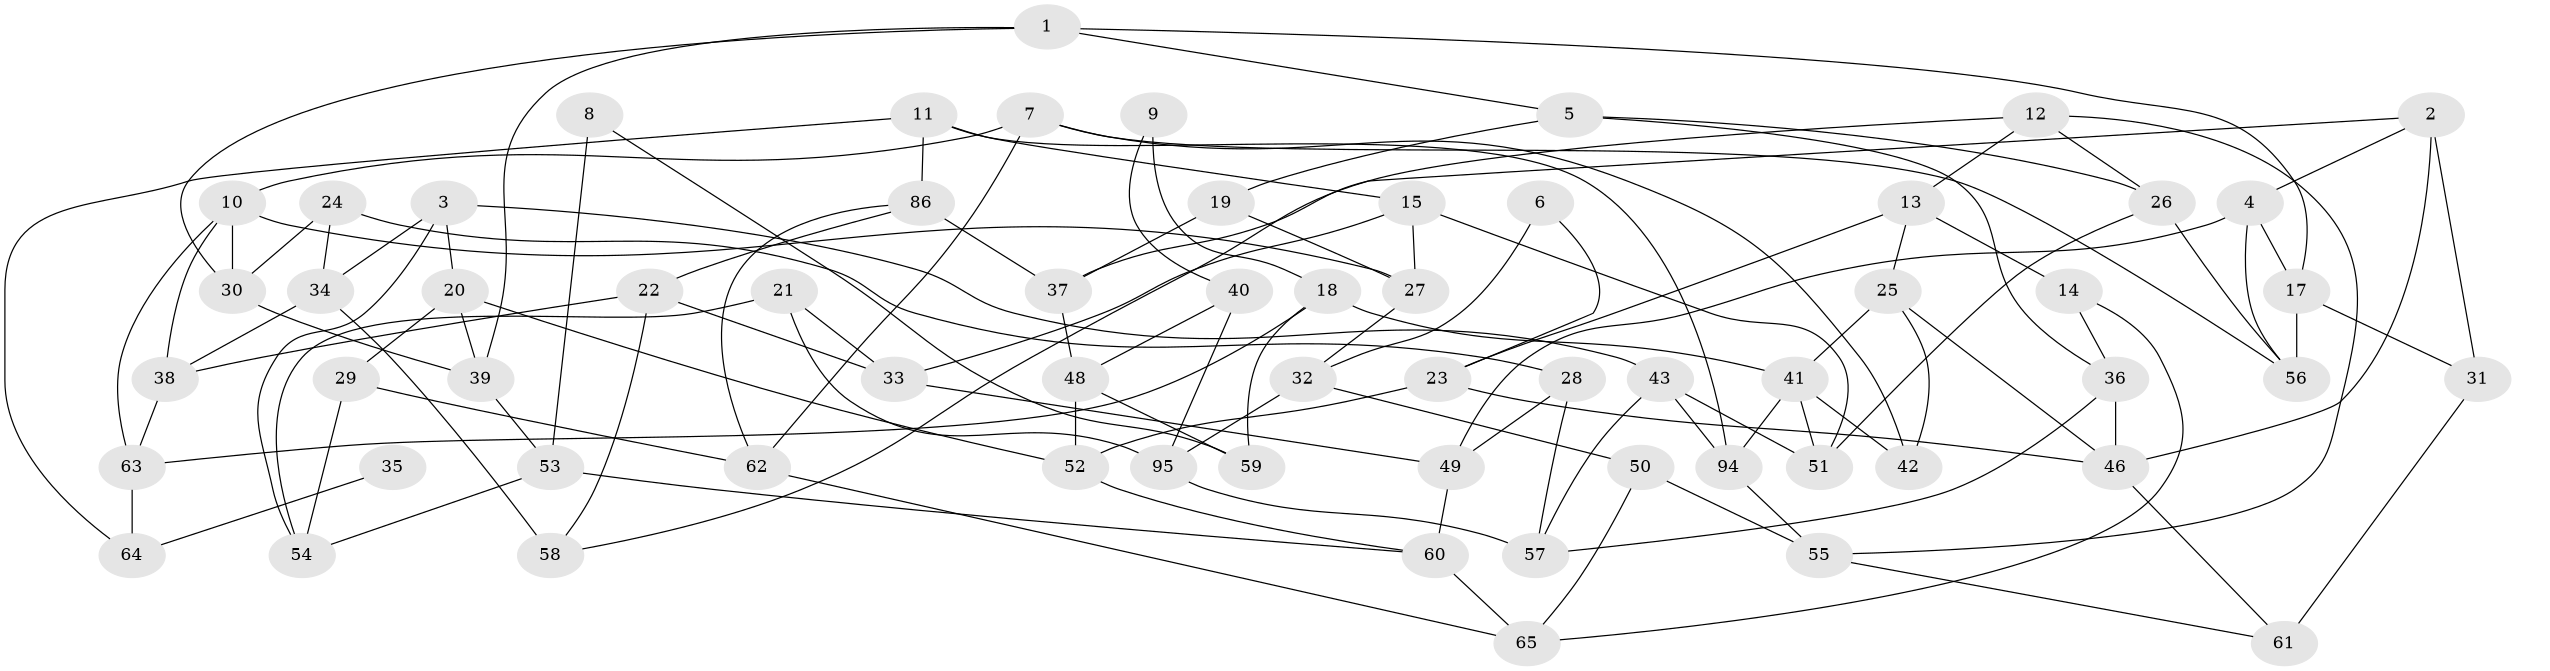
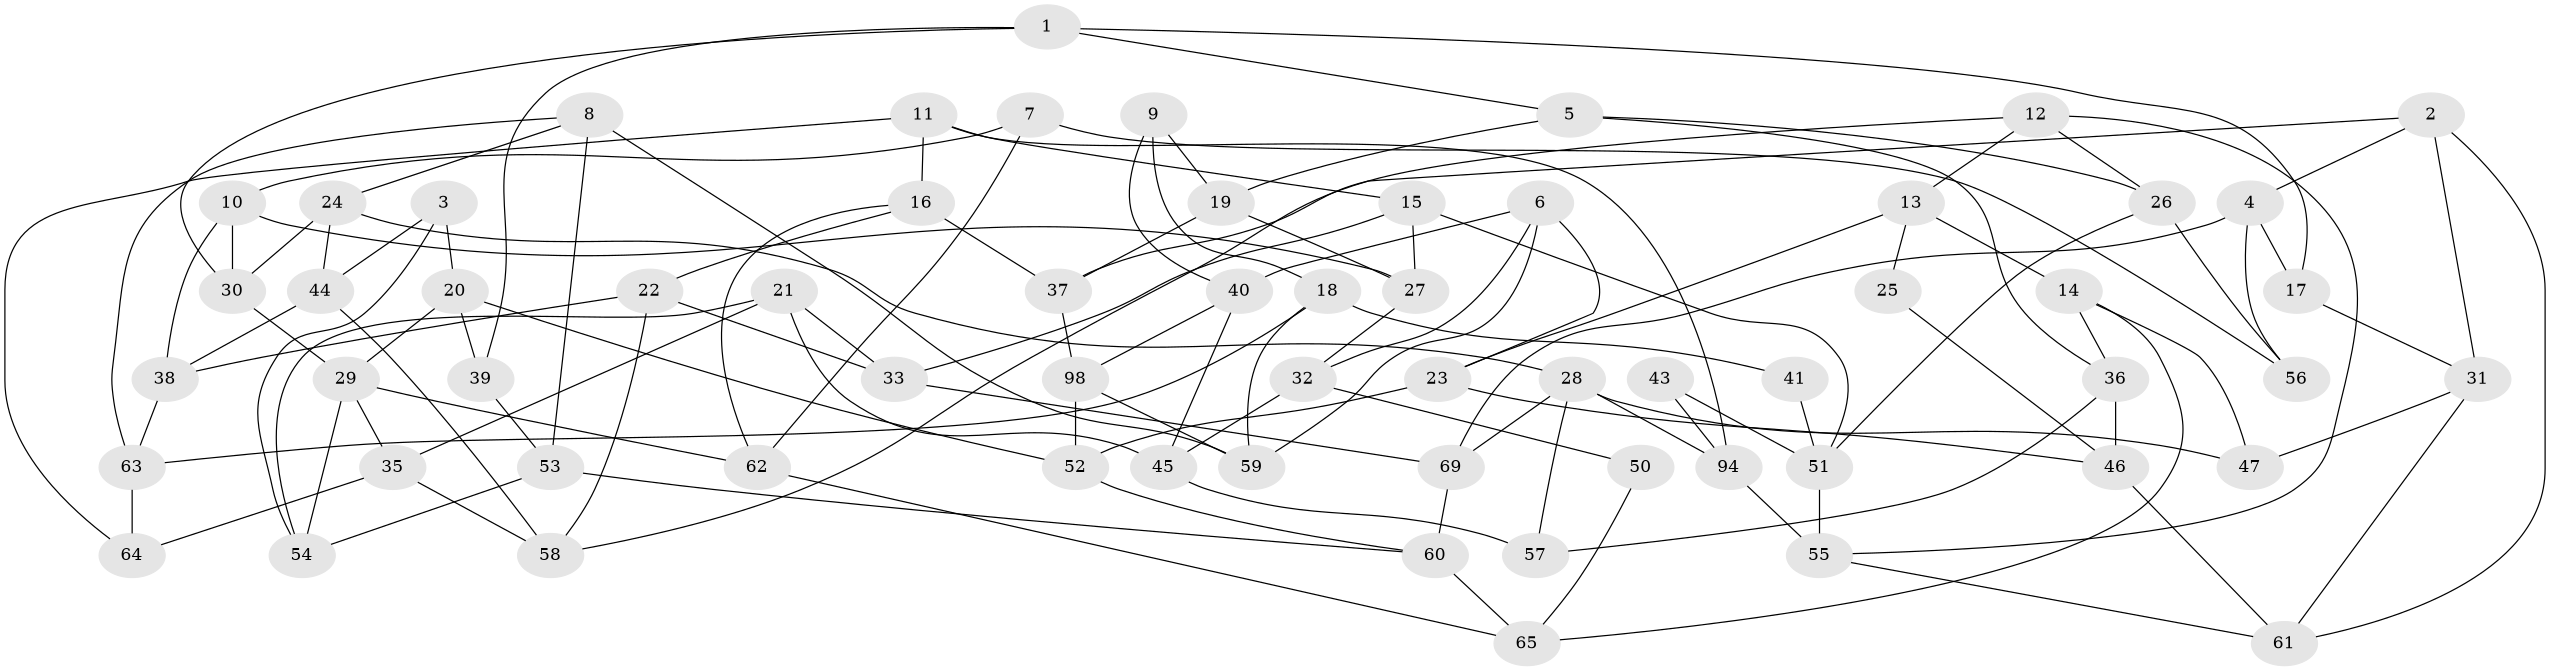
edge "9" -- "19": added
edge "8" -- "24": added
node "86": label "86" -> "16"
edge "6" -- "40": added
node "34": label "34" -> "44"
edge "10" -- "63": now "8" -- "63"
edge "3" -- "43": removed
edge "30" -- "39": now "30" -- "29"
edge "17" -- "56": removed
edge "25" -- "41": removed
edge "6" -- "59": added
edge "2" -- "46": now "2" -- "61"
edge "21" -- "35": added
node "48": label "48" -> "98"
edge "41" -- "94": now "28" -- "94"
edge "29" -- "35": added
edge "43" -- "57": removed
node "95": label "95" -> "45"
node "49": label "49" -> "69"
node "42": removed
node "47": added
edge "50" -- "55": now "51" -- "55"
edge "35" -- "58": added
